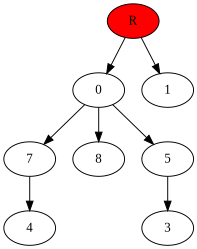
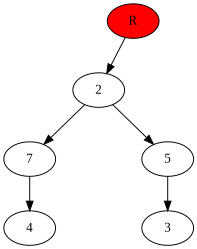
node "0": label "0" -> "2"
node "1": removed
node "8": removed
